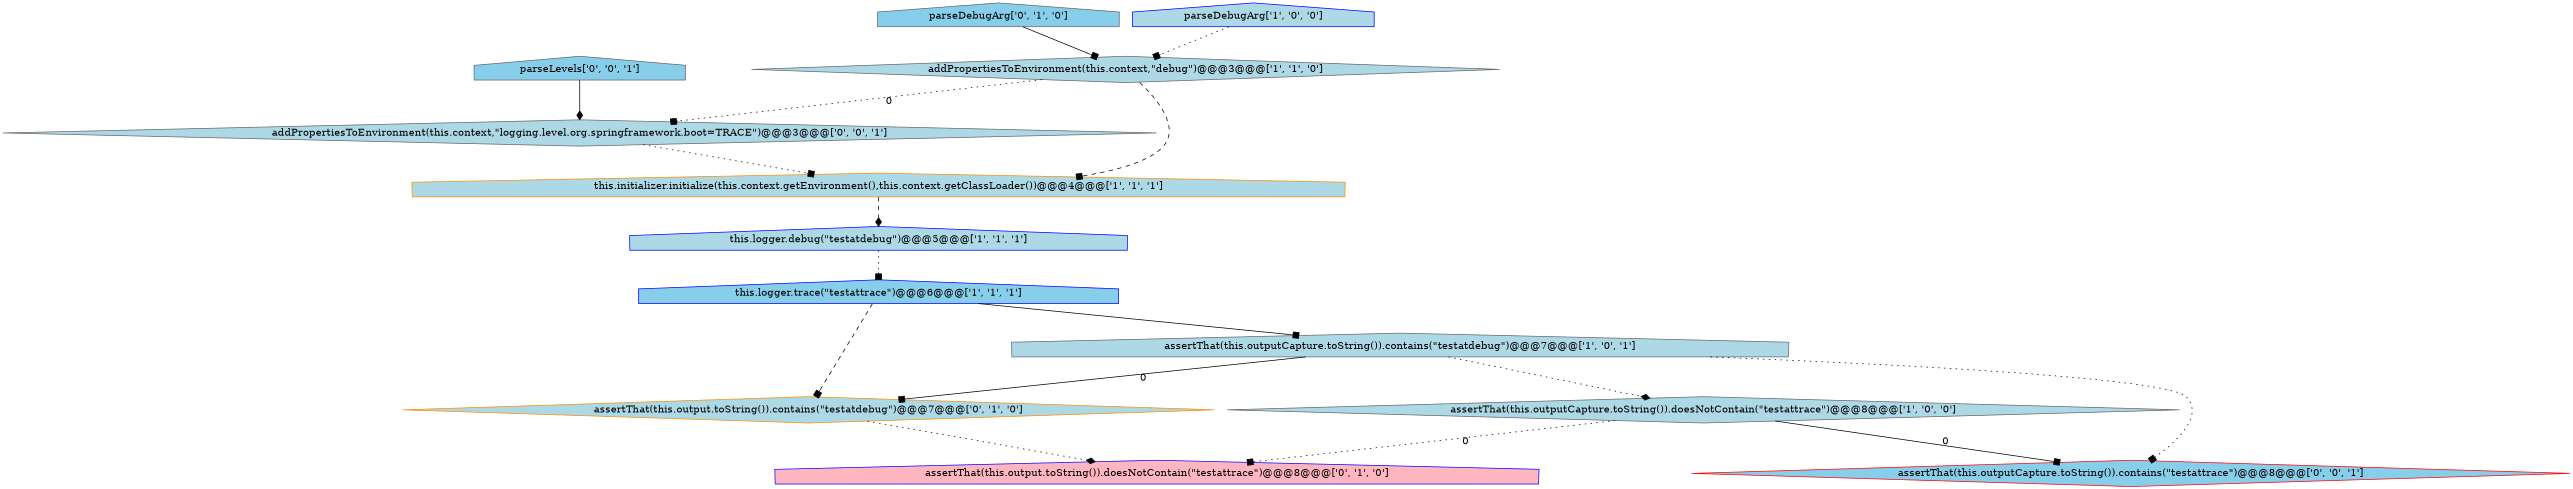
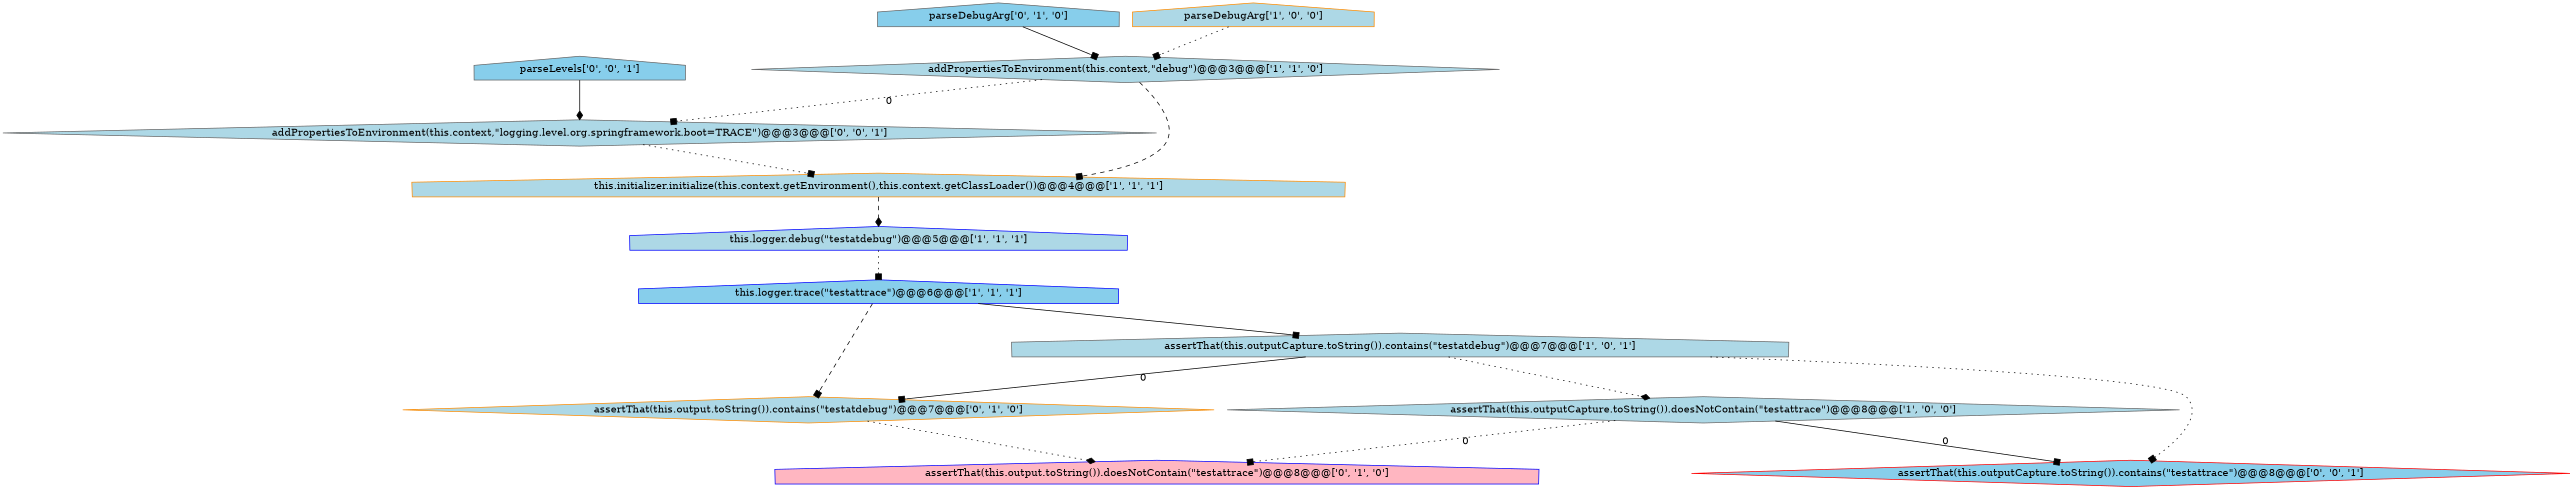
node "parseDebugArg['1', '0', '0']": color blue -> darkorange
